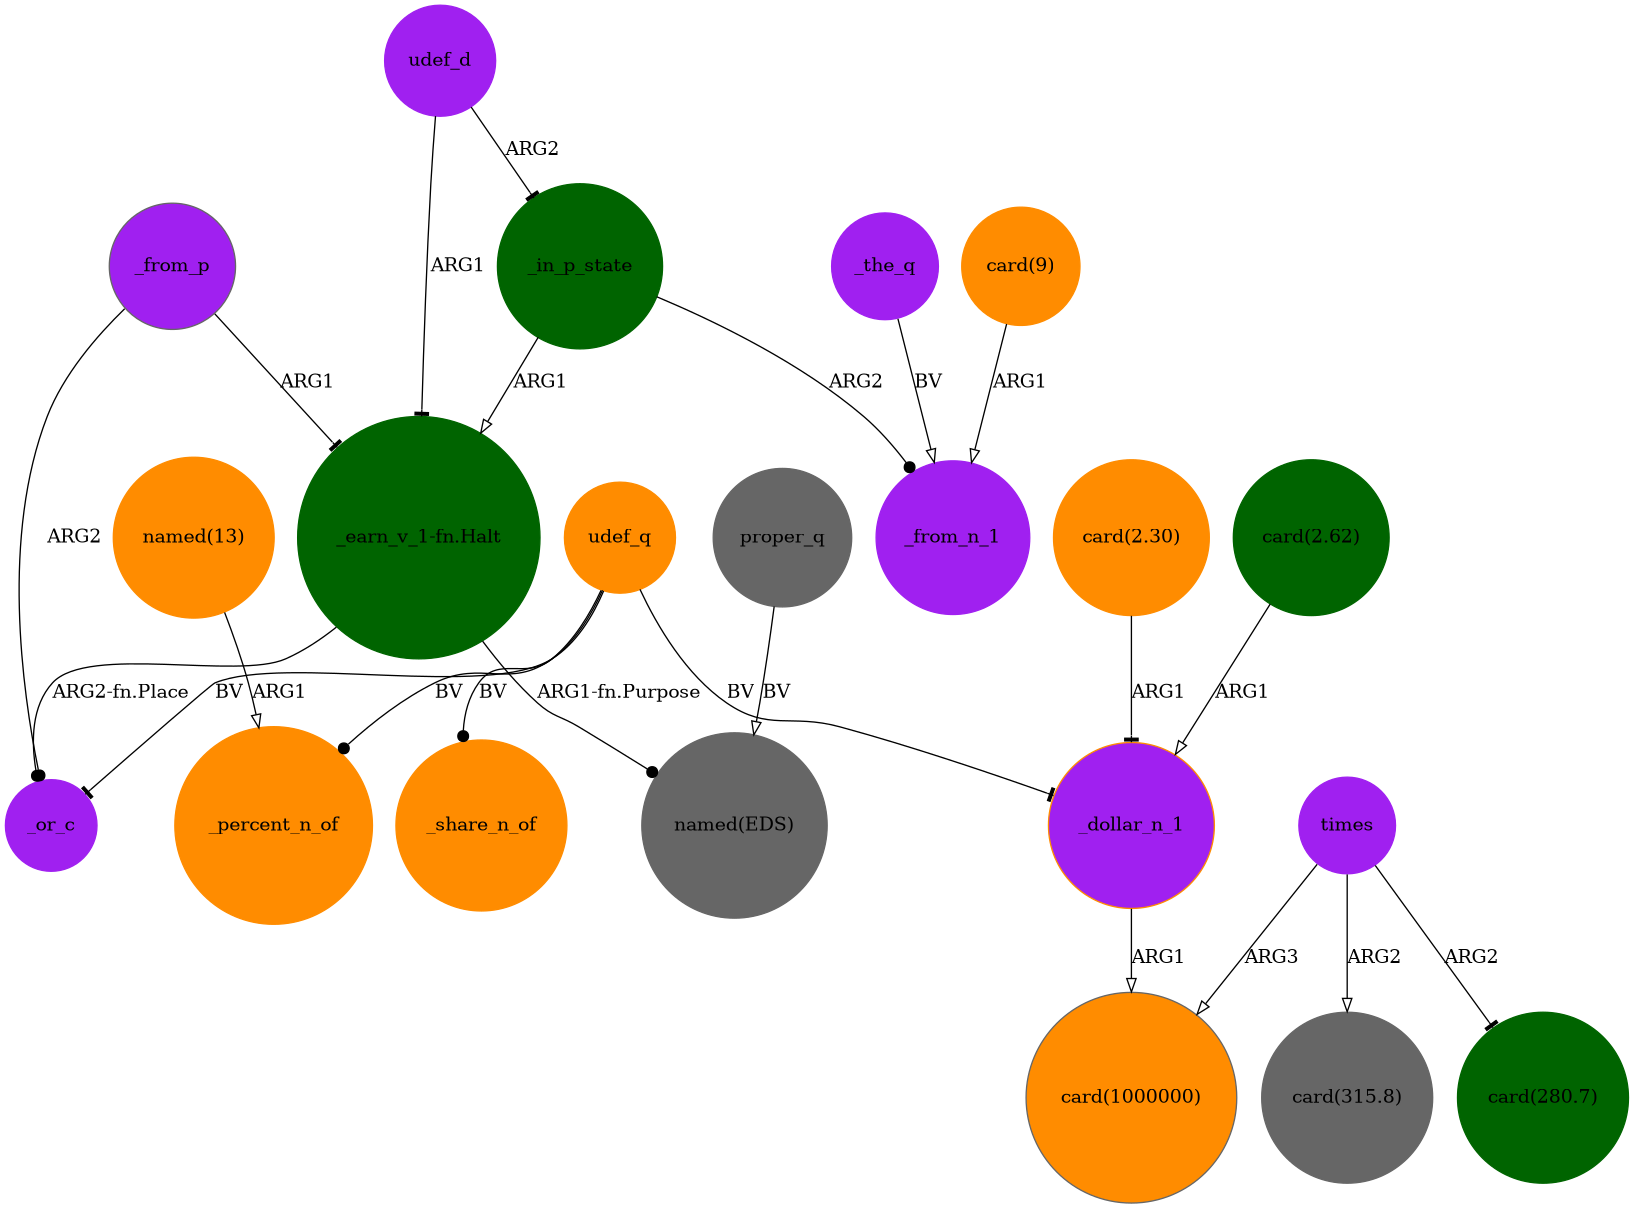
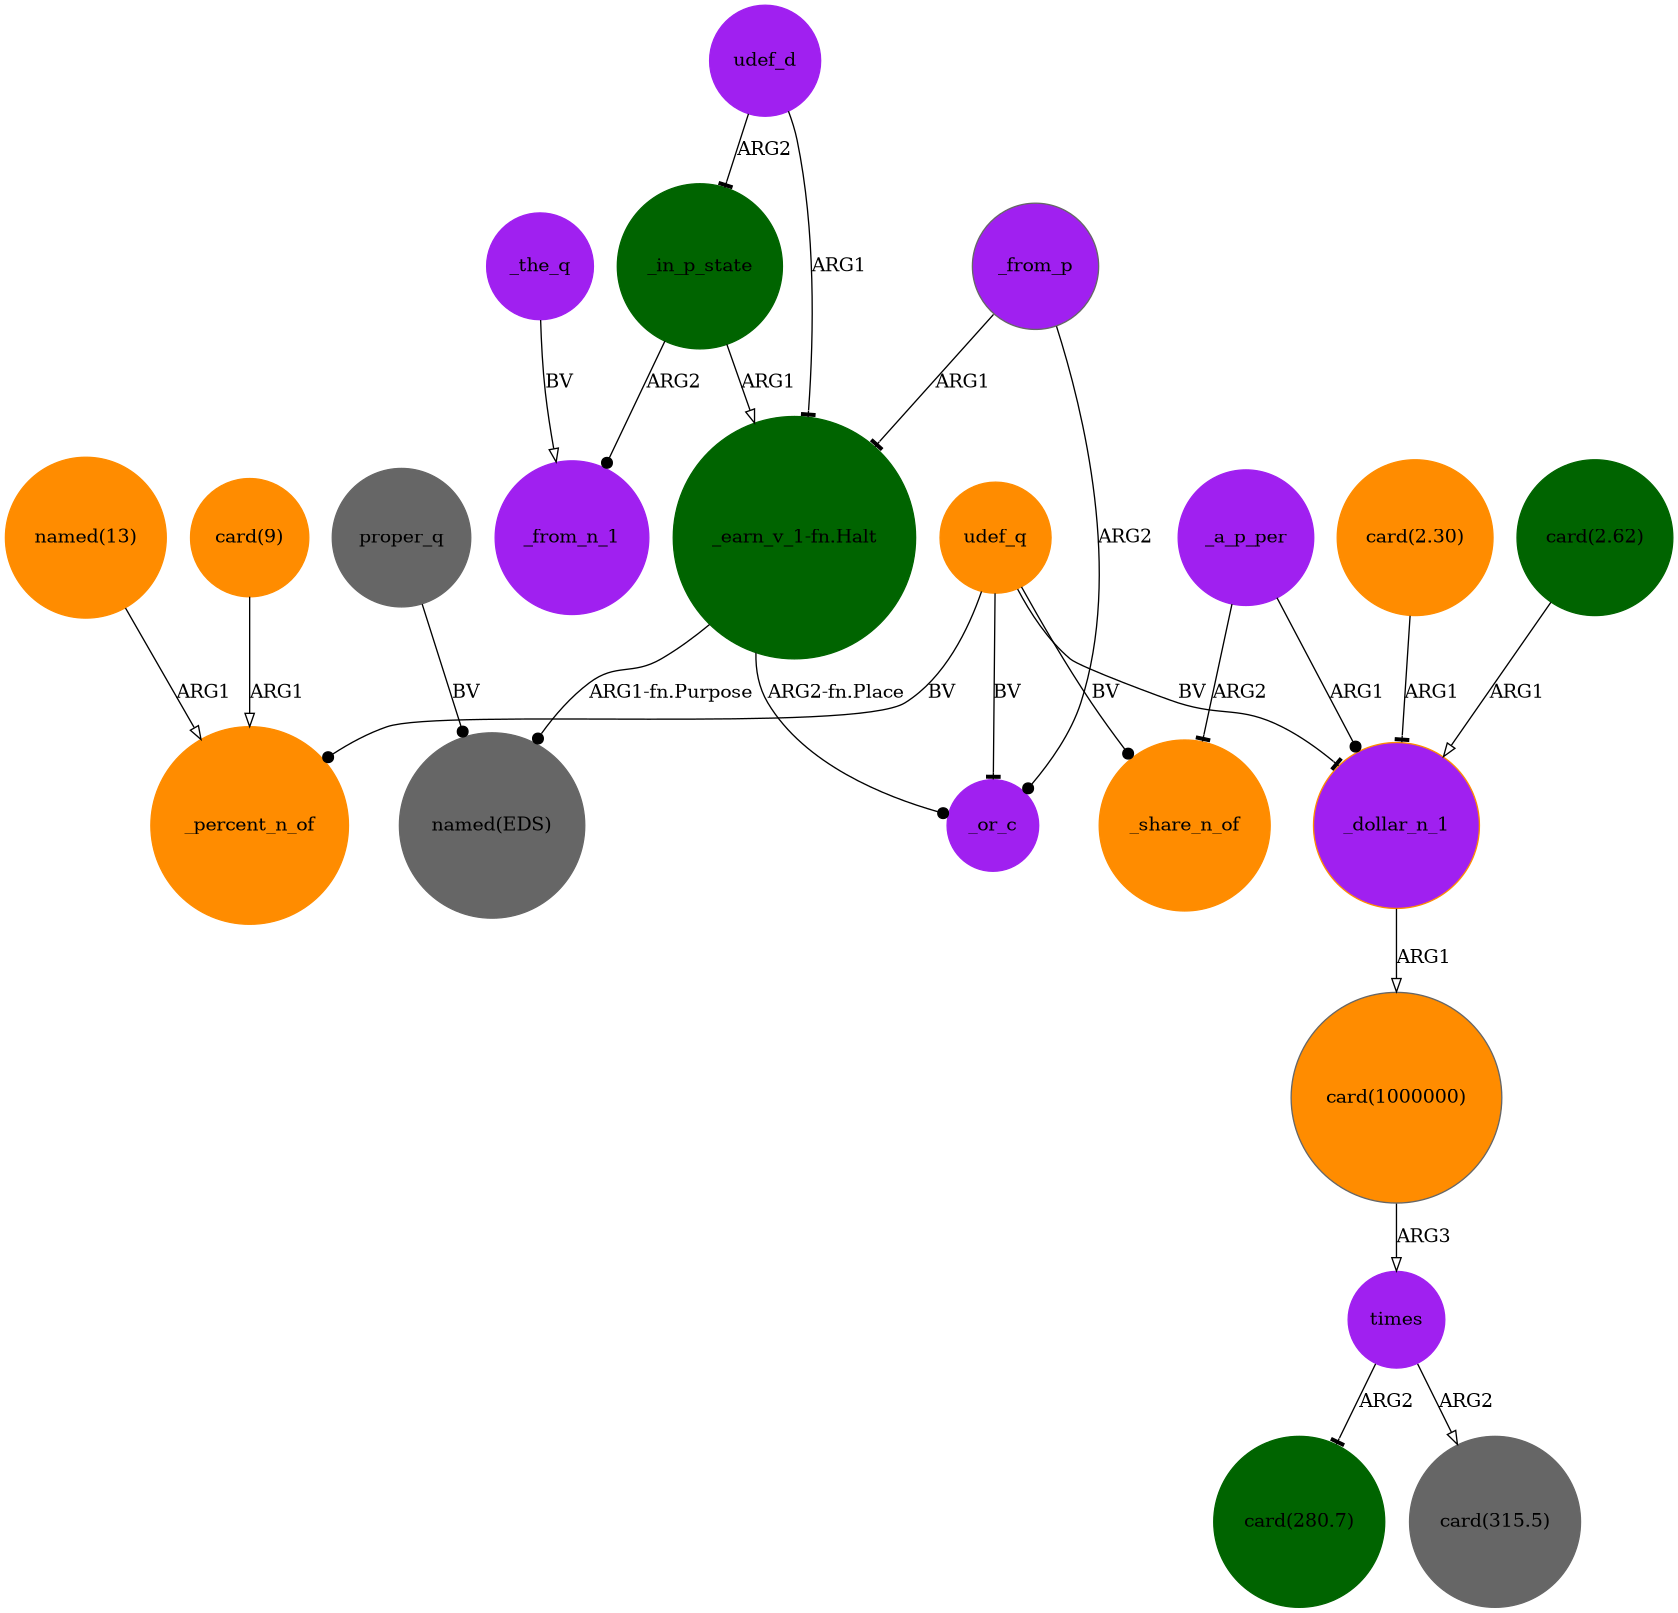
edge "card(9)" -> "_from_n_1": now "card(9)" -> "_percent_n_of"
node "_a_p_per": added
edge "proper_q" -> "named(EDS)": arrowhead onormal -> dot
edge "times" -> "card(1000000)": reversed
node "card(315.8)": label "card(315.8)" -> "card(315.5)"
